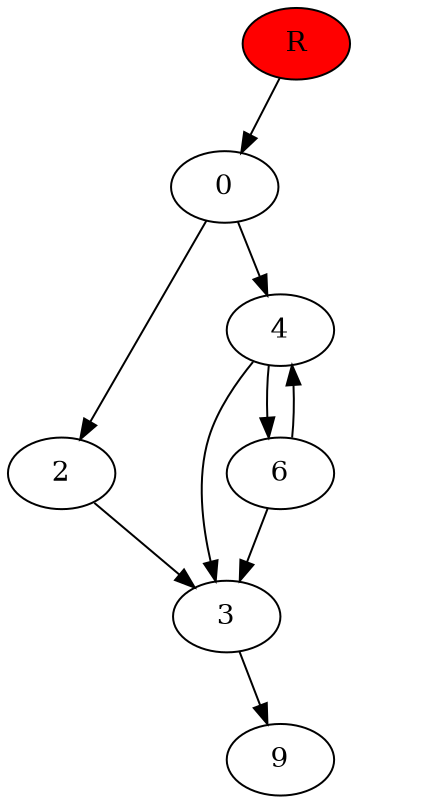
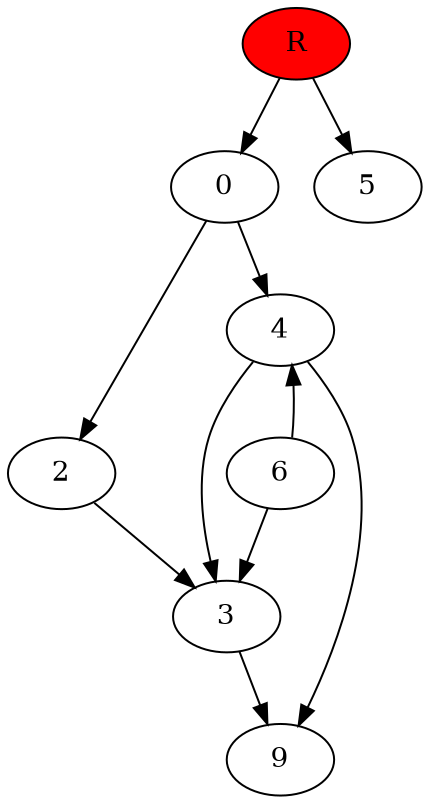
node "5": added
edge "4" -> "6": now "4" -> "9"
